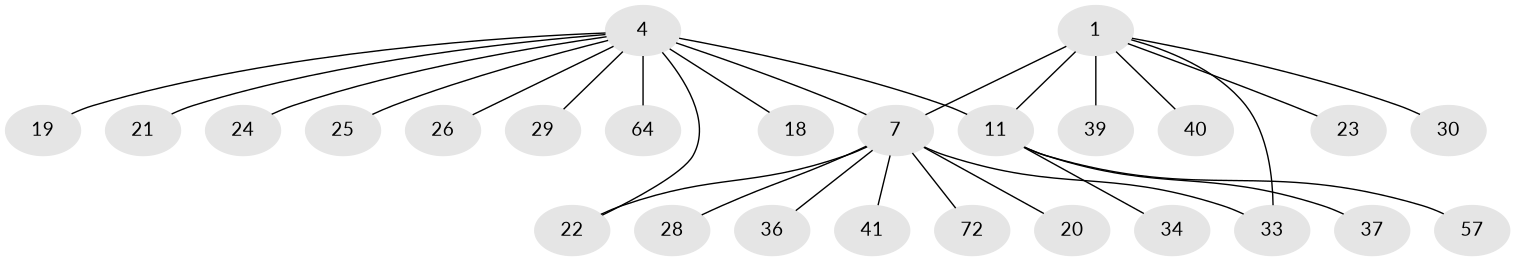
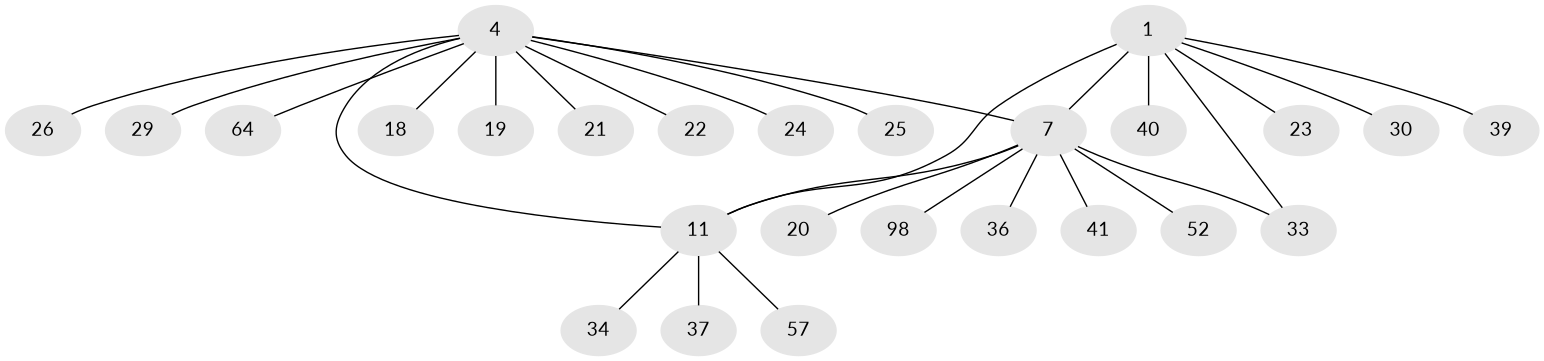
edge "7" -- "22": now "7" -- "11"
node "28": label "28" -> "98"
node "72": label "72" -> "52"
